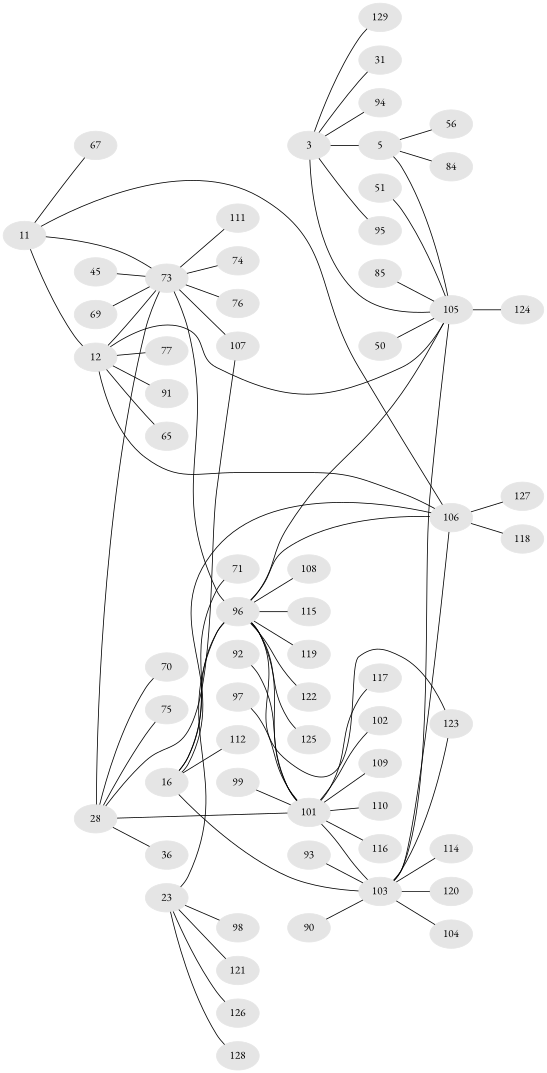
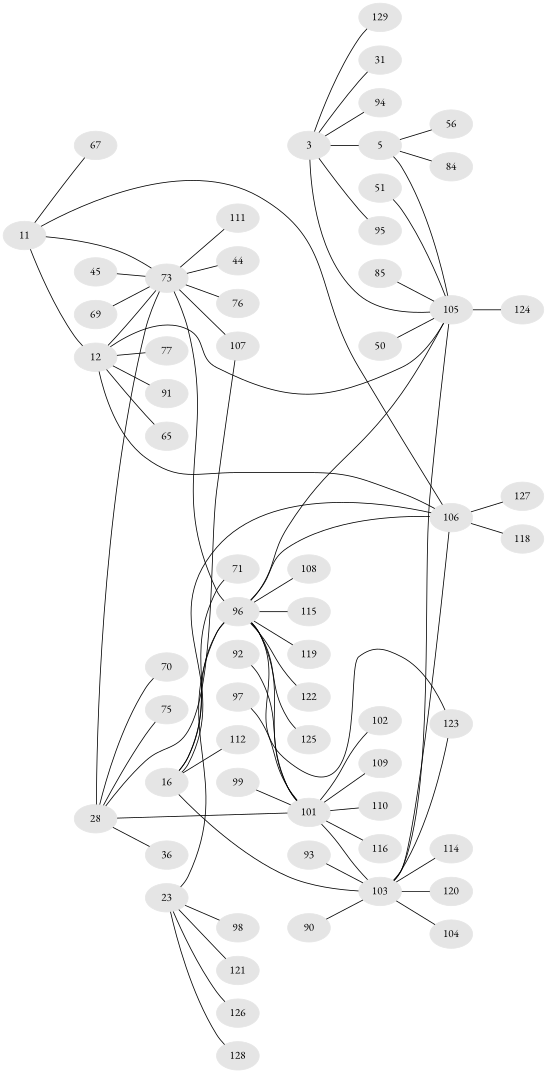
node "74": label "74" -> "44"
node "117": removed
